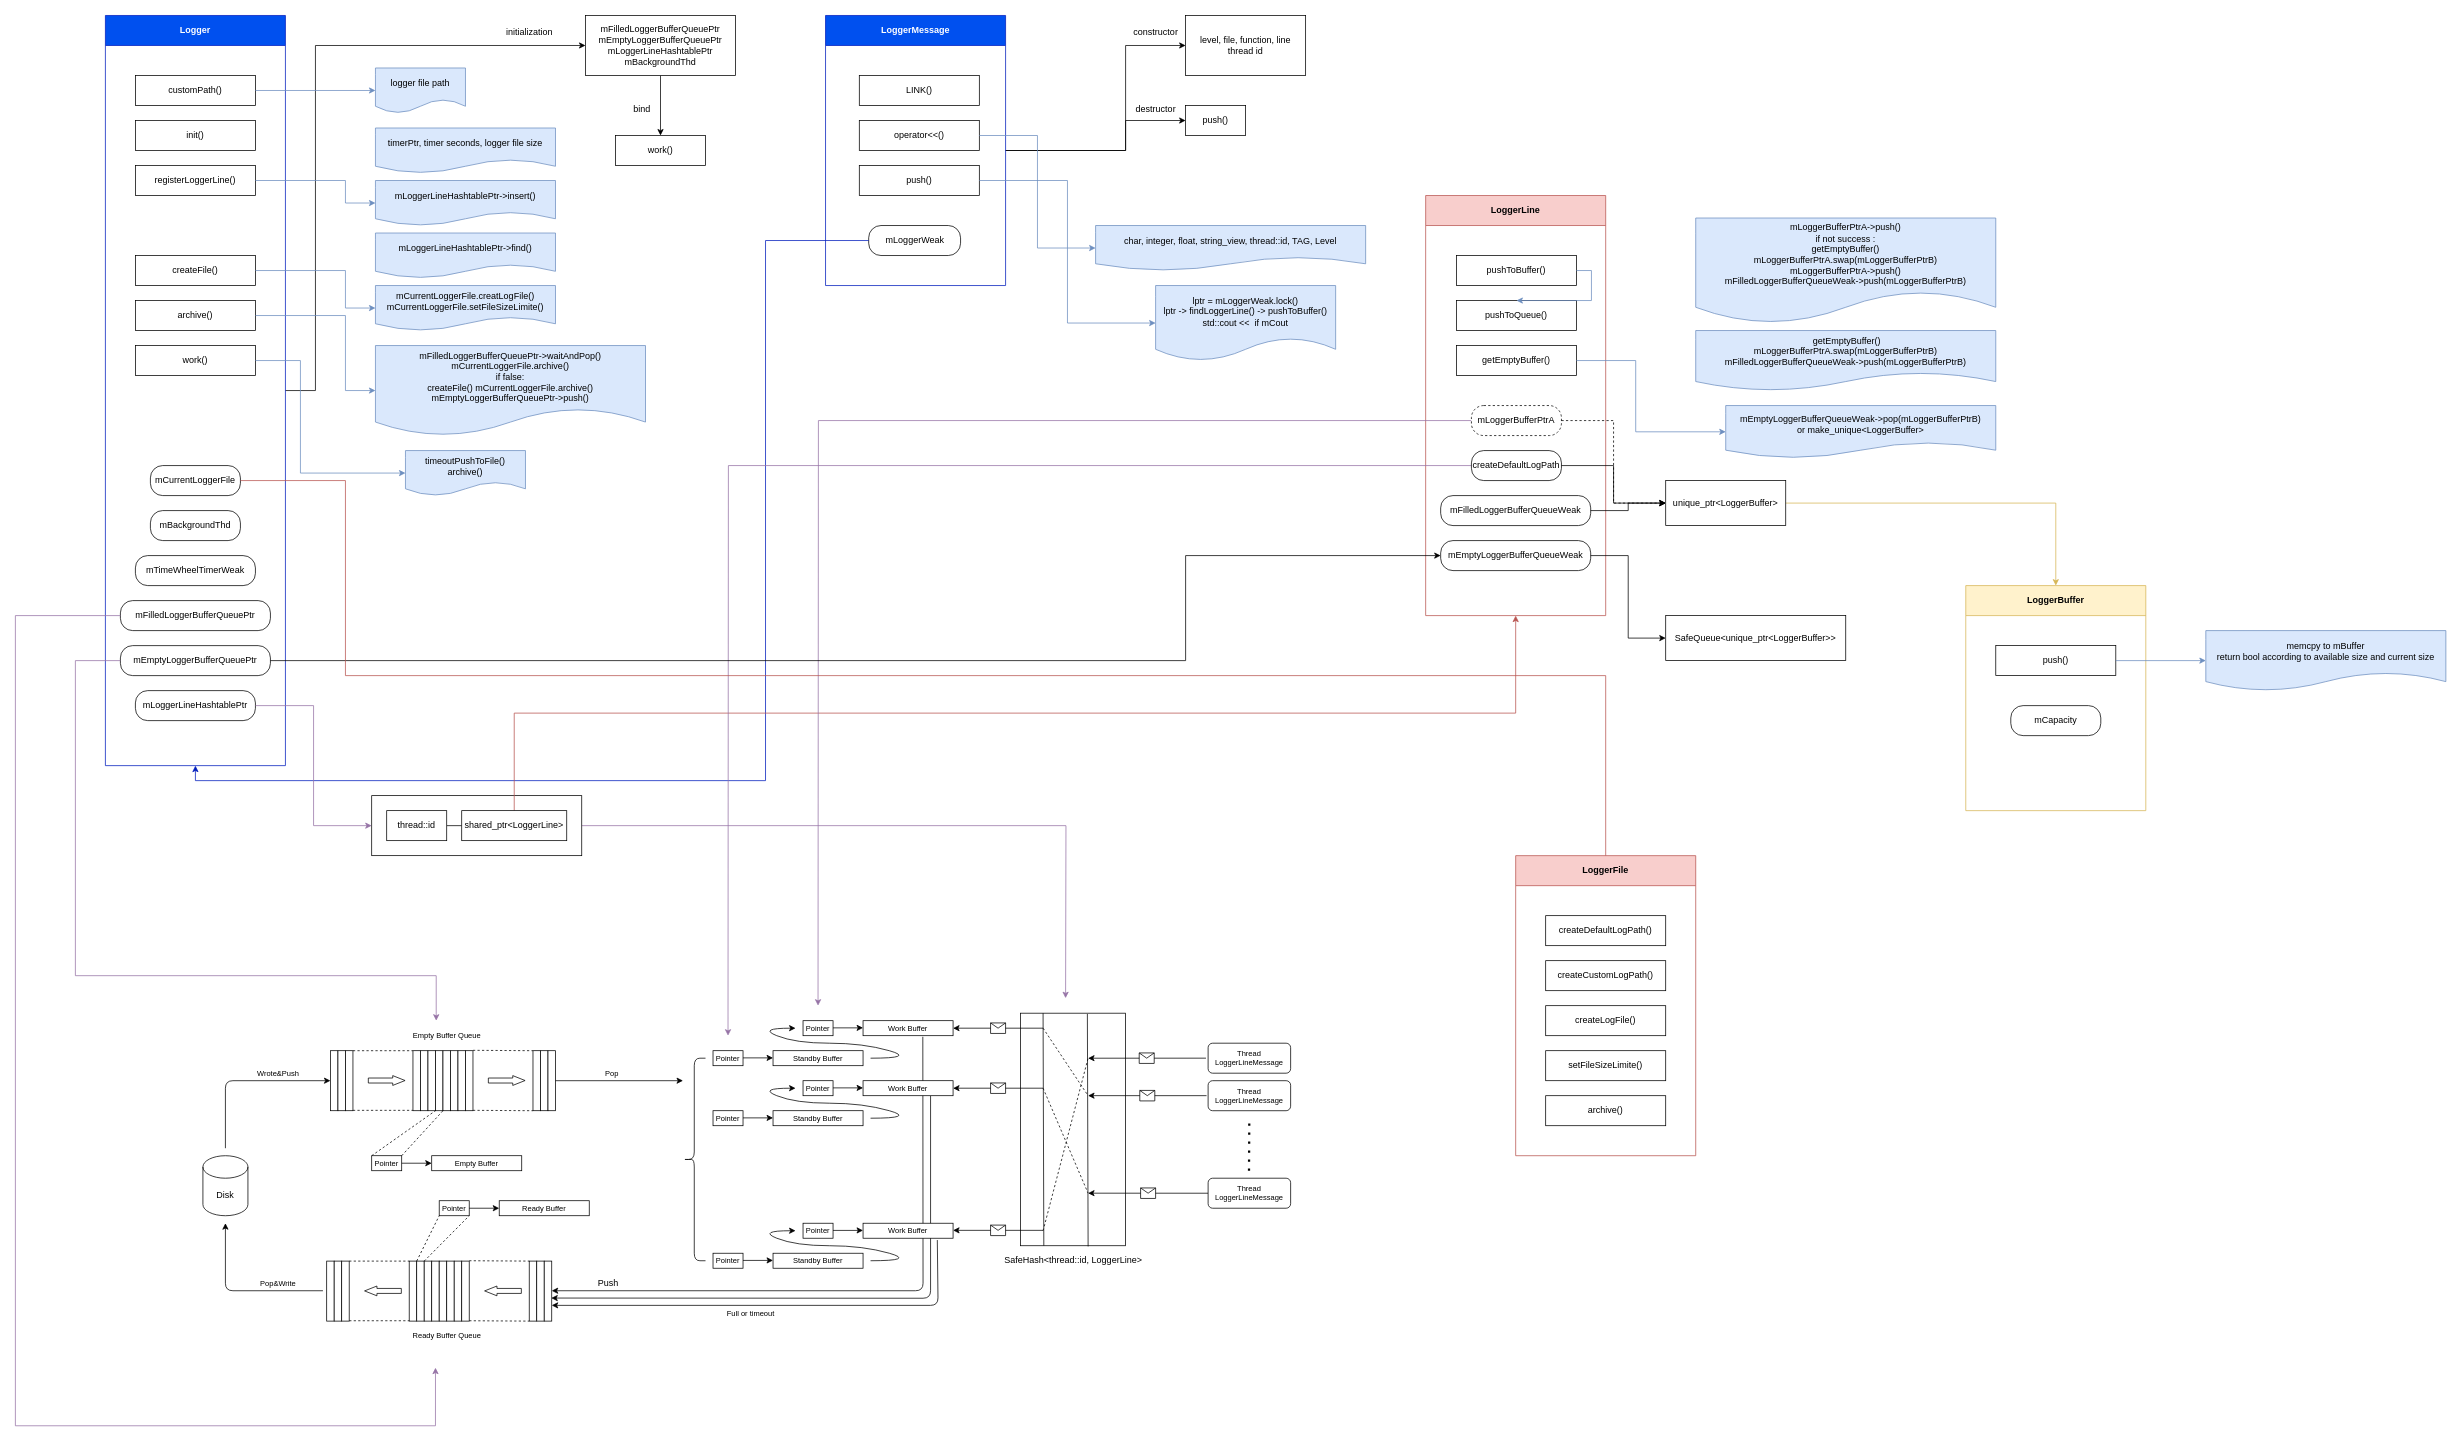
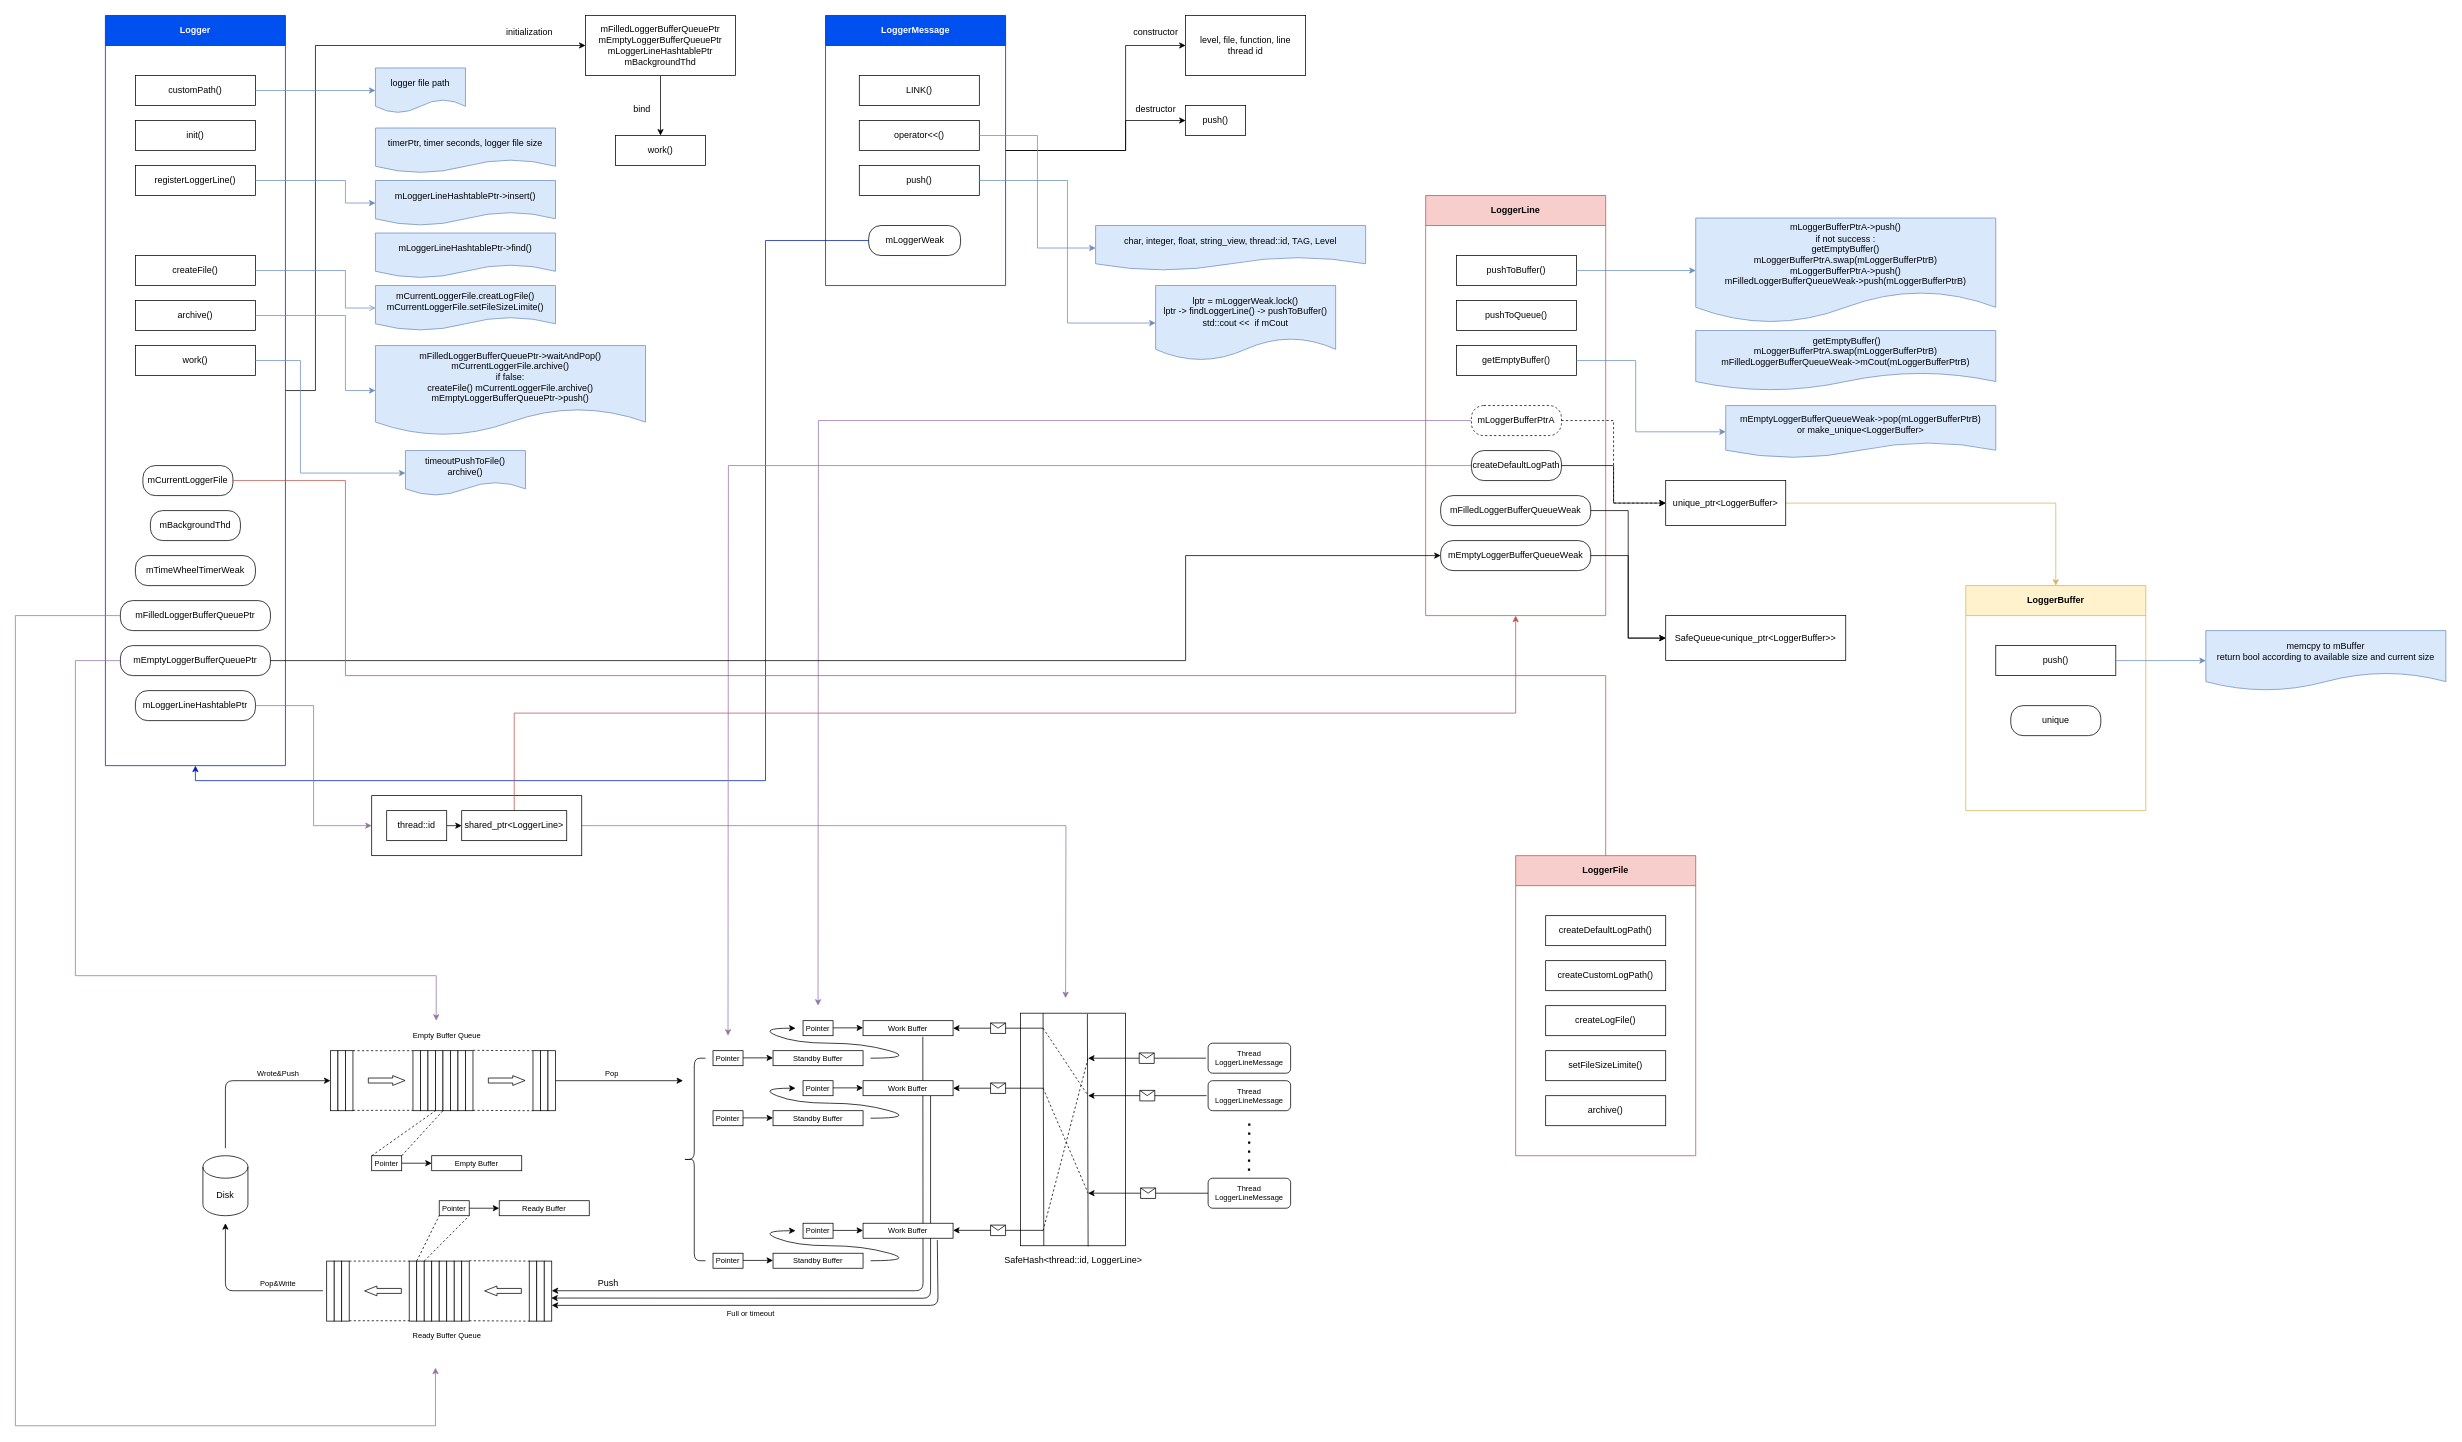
edge "pushToBuffer()" -> "pushToQueue()": now "pushToBuffer()" -> "mLoggerBufferPtrA->push() if not success : getEmptyBuffer() mLoggerBufferPtrA.swap(mLoggerBufferPtrB) mLoggerBufferPtrA->push() mFilledLoggerBufferQueueWeak->push(mLoggerBufferPtrB)"
edge "createFile()" -> "mCurrentLoggerFile.creatLogFile() mCurrentLoggerFile.setFileSizeLimite()": arrowhead classic -> open
node "getEmptyBuffer() mLoggerBufferPtrA.swap(mLoggerBufferPtrB) mFilledLoggerBufferQueueWeak->push(mLoggerBufferPtrB)": label "getEmptyBuffer() mLoggerBufferPtrA.swap(mLoggerBufferPtrB) mFilledLoggerBufferQueueWeak->push(mLoggerBufferPtrB)" -> "getEmptyBuffer() mLoggerBufferPtrA.swap(mLoggerBufferPtrB) mFilledLoggerBufferQueueWeak->mCout(mLoggerBufferPtrB)"
node "mCurrentLoggerFile": moved (195, 480) -> (188, 480)
edge "mFilledLoggerBufferQueueWeak" -> "unique_ptr<LoggerBuffer>": now "mFilledLoggerBufferQueueWeak" -> "SafeQueue<unique_ptr<LoggerBuffer>>"
node "mCapacity": label "mCapacity" -> "unique"
edge "thread::id" -- "shared_ptr<LoggerLine>": arrowhead none -> classic
